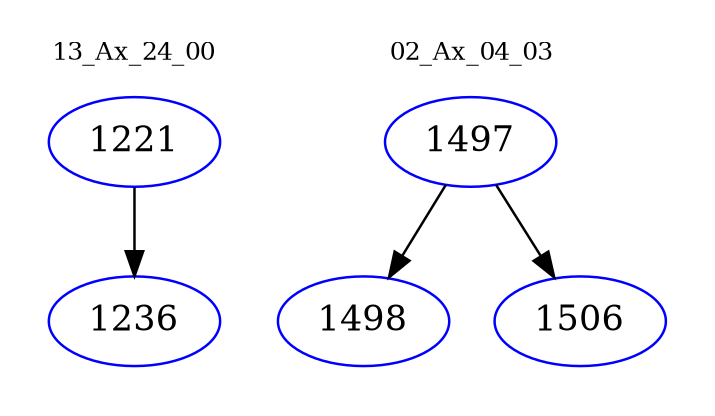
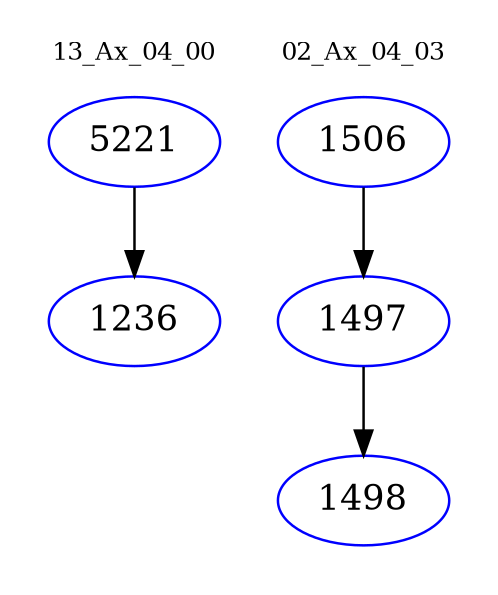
cluster "13_Ax_24_00": label "13_Ax_24_00" -> "13_Ax_04_00"
node "1221": label "1221" -> "5221"
edge "1497" -> "1506": reversed
